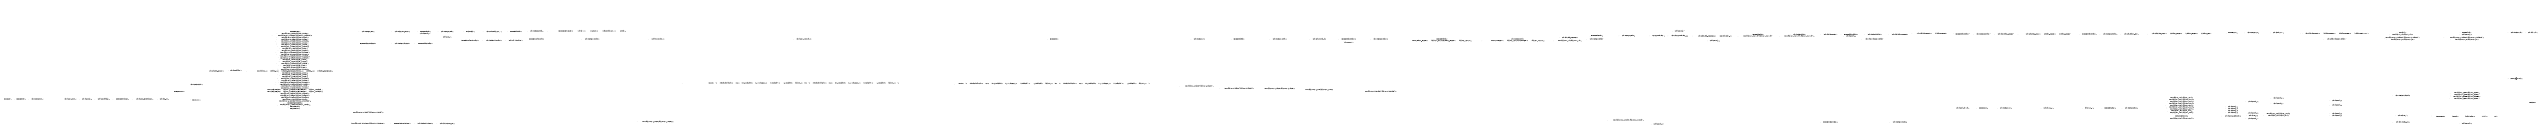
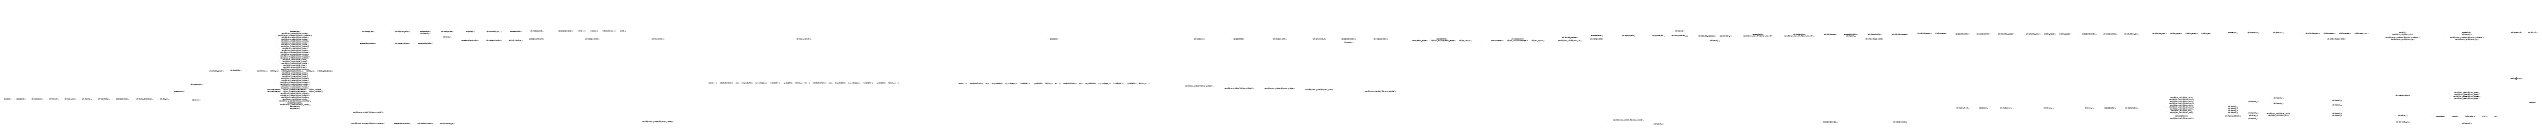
node "(<operator>.addressOf,&tif->tif_dir)": added
